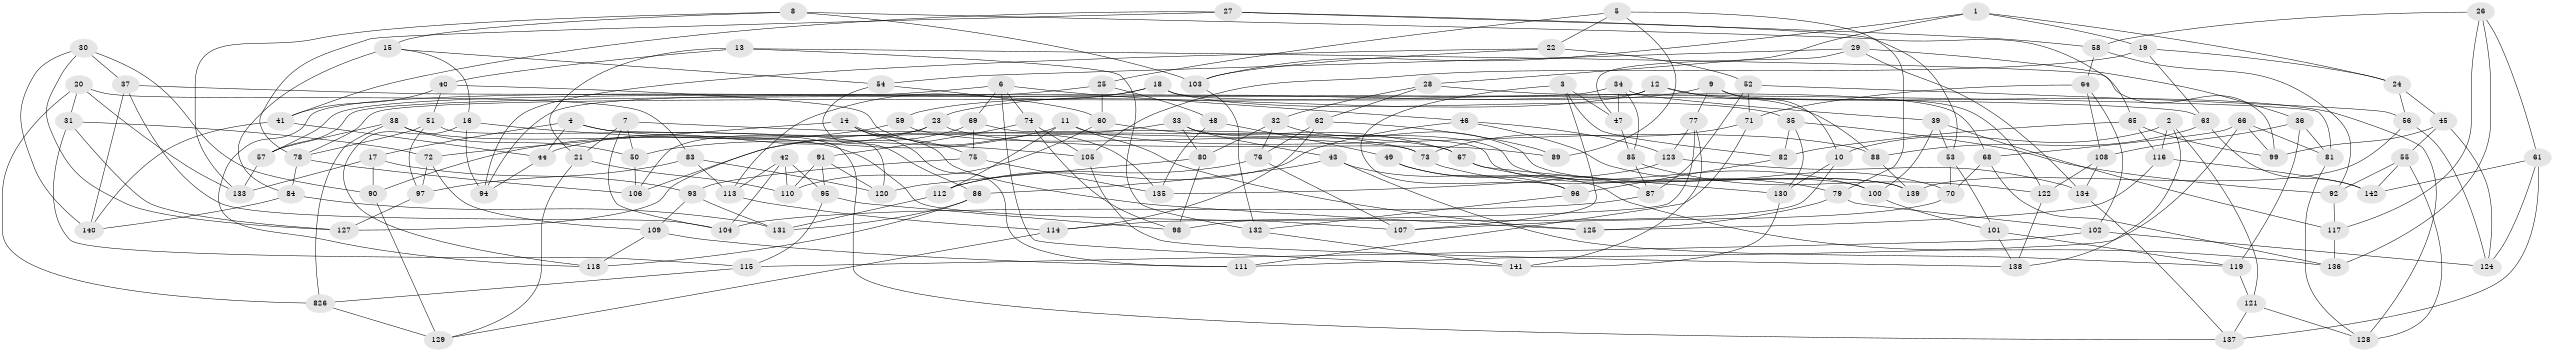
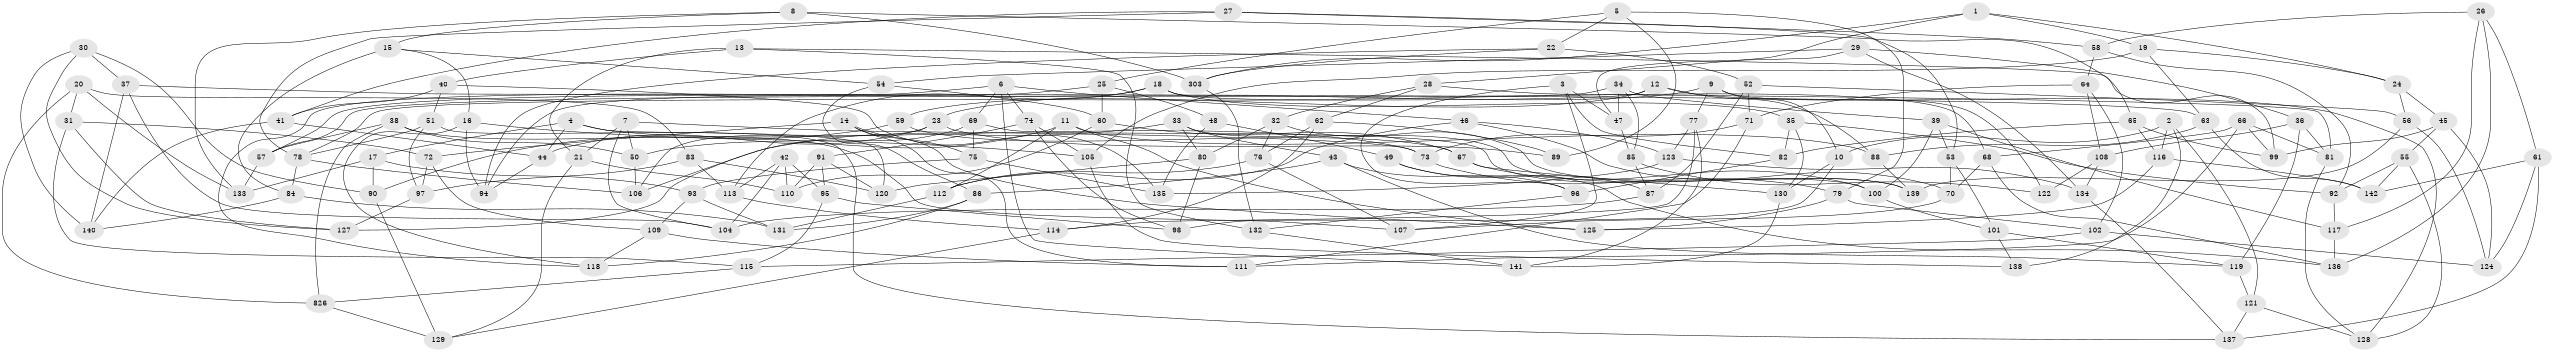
node "103": label "103" -> "303"
edge "122" -- "138": removed
